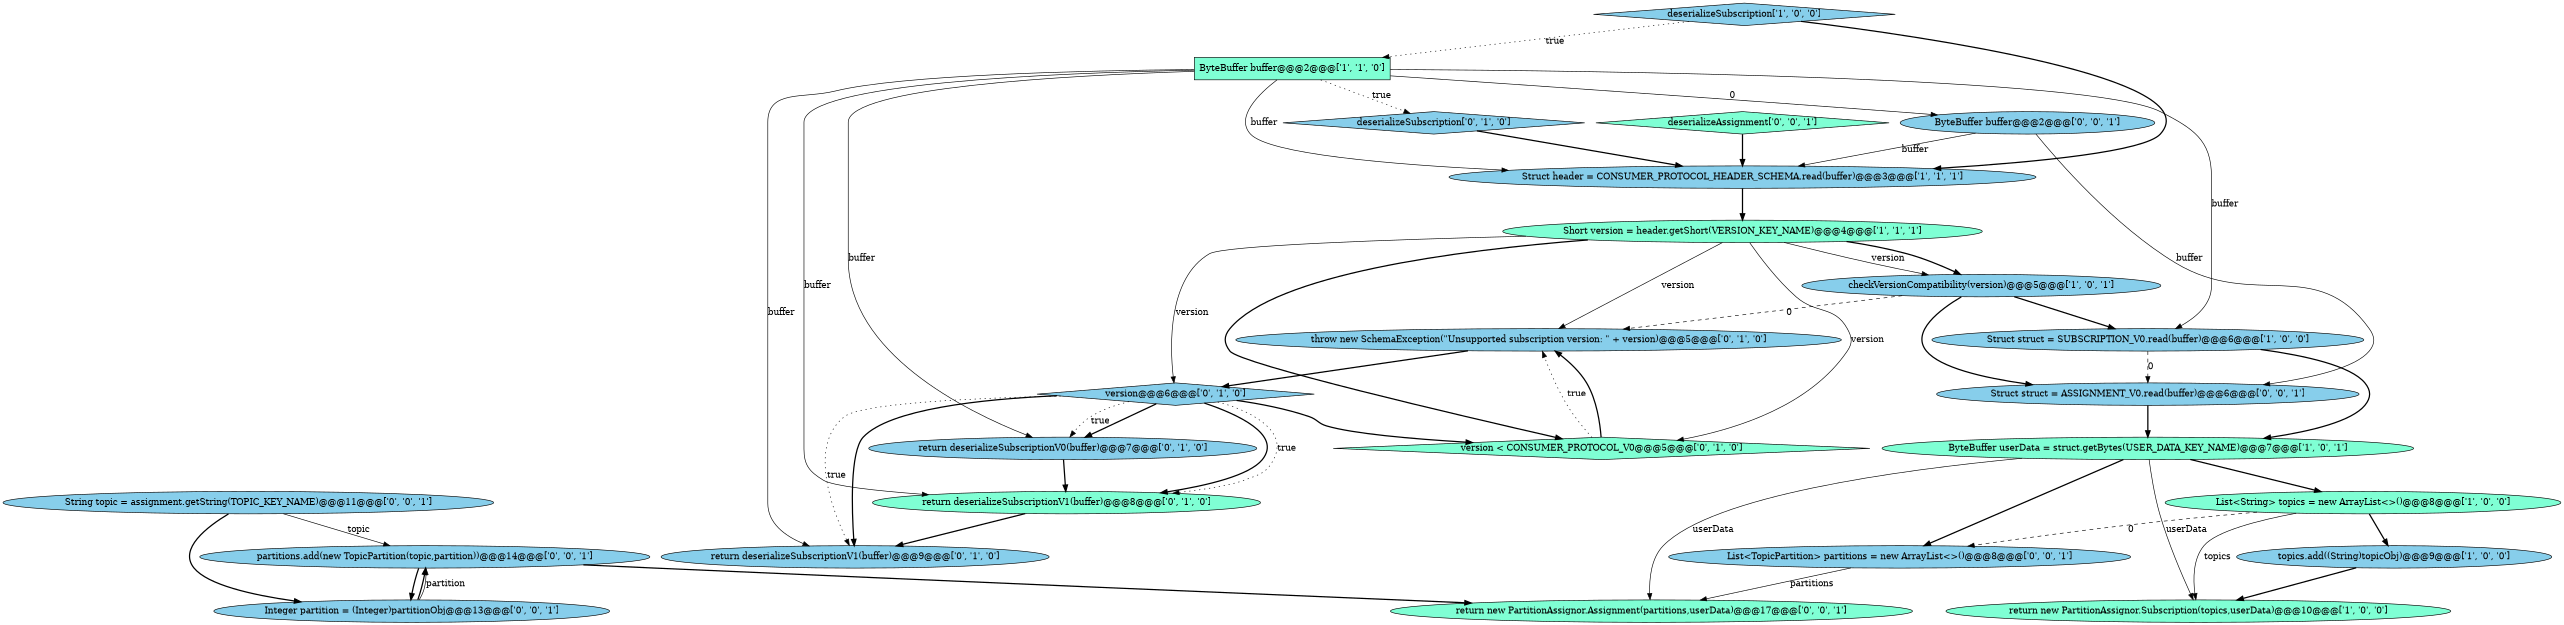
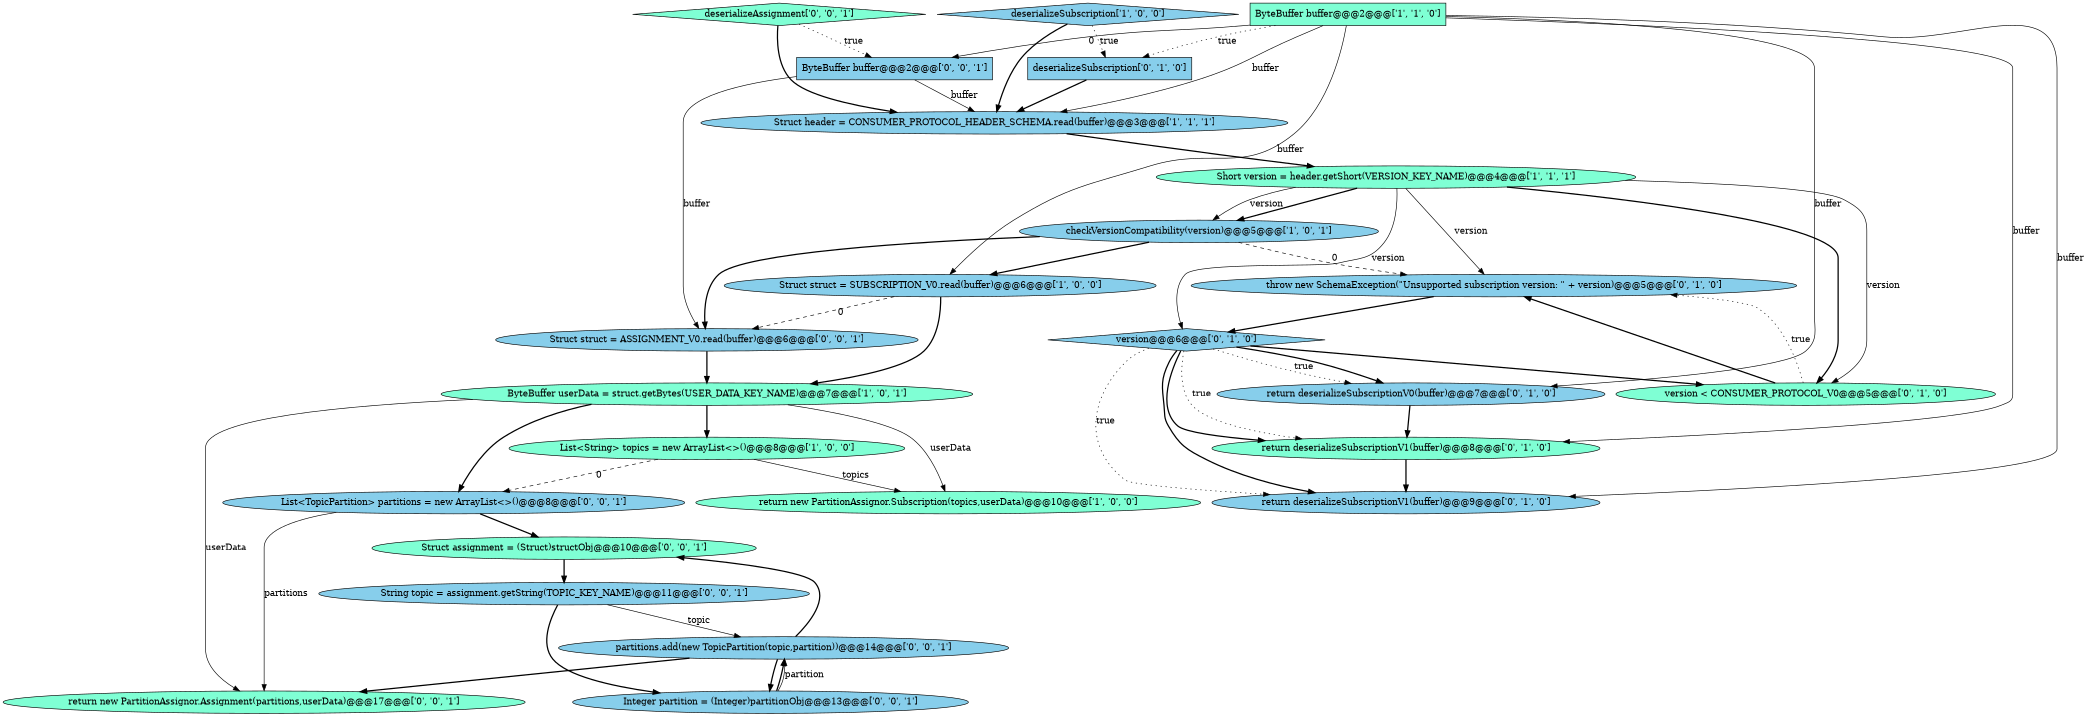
edge "deserializeAssignment['0', '0', '1']" -> "ByteBuffer buffer@@@2@@@['0', '0', '1']": added, label "true"
edge "deserializeSubscription['1', '0', '0']" -> "ByteBuffer buffer@@@2@@@['1', '1', '0']": now "deserializeSubscription['1', '0', '0']" -> "deserializeSubscription['0', '1', '0']"
node "deserializeSubscription['0', '1', '0']": shape diamond -> box
node "ByteBuffer buffer@@@2@@@['0', '0', '1']": shape ellipse -> box
node "version < CONSUMER_PROTOCOL_V0@@@5@@@['0', '1', '0']": shape diamond -> ellipse
node "Struct assignment = (Struct)structObj@@@10@@@['0', '0', '1']": added
node "topics.add((String)topicObj)@@@9@@@['1', '0', '0']": removed
